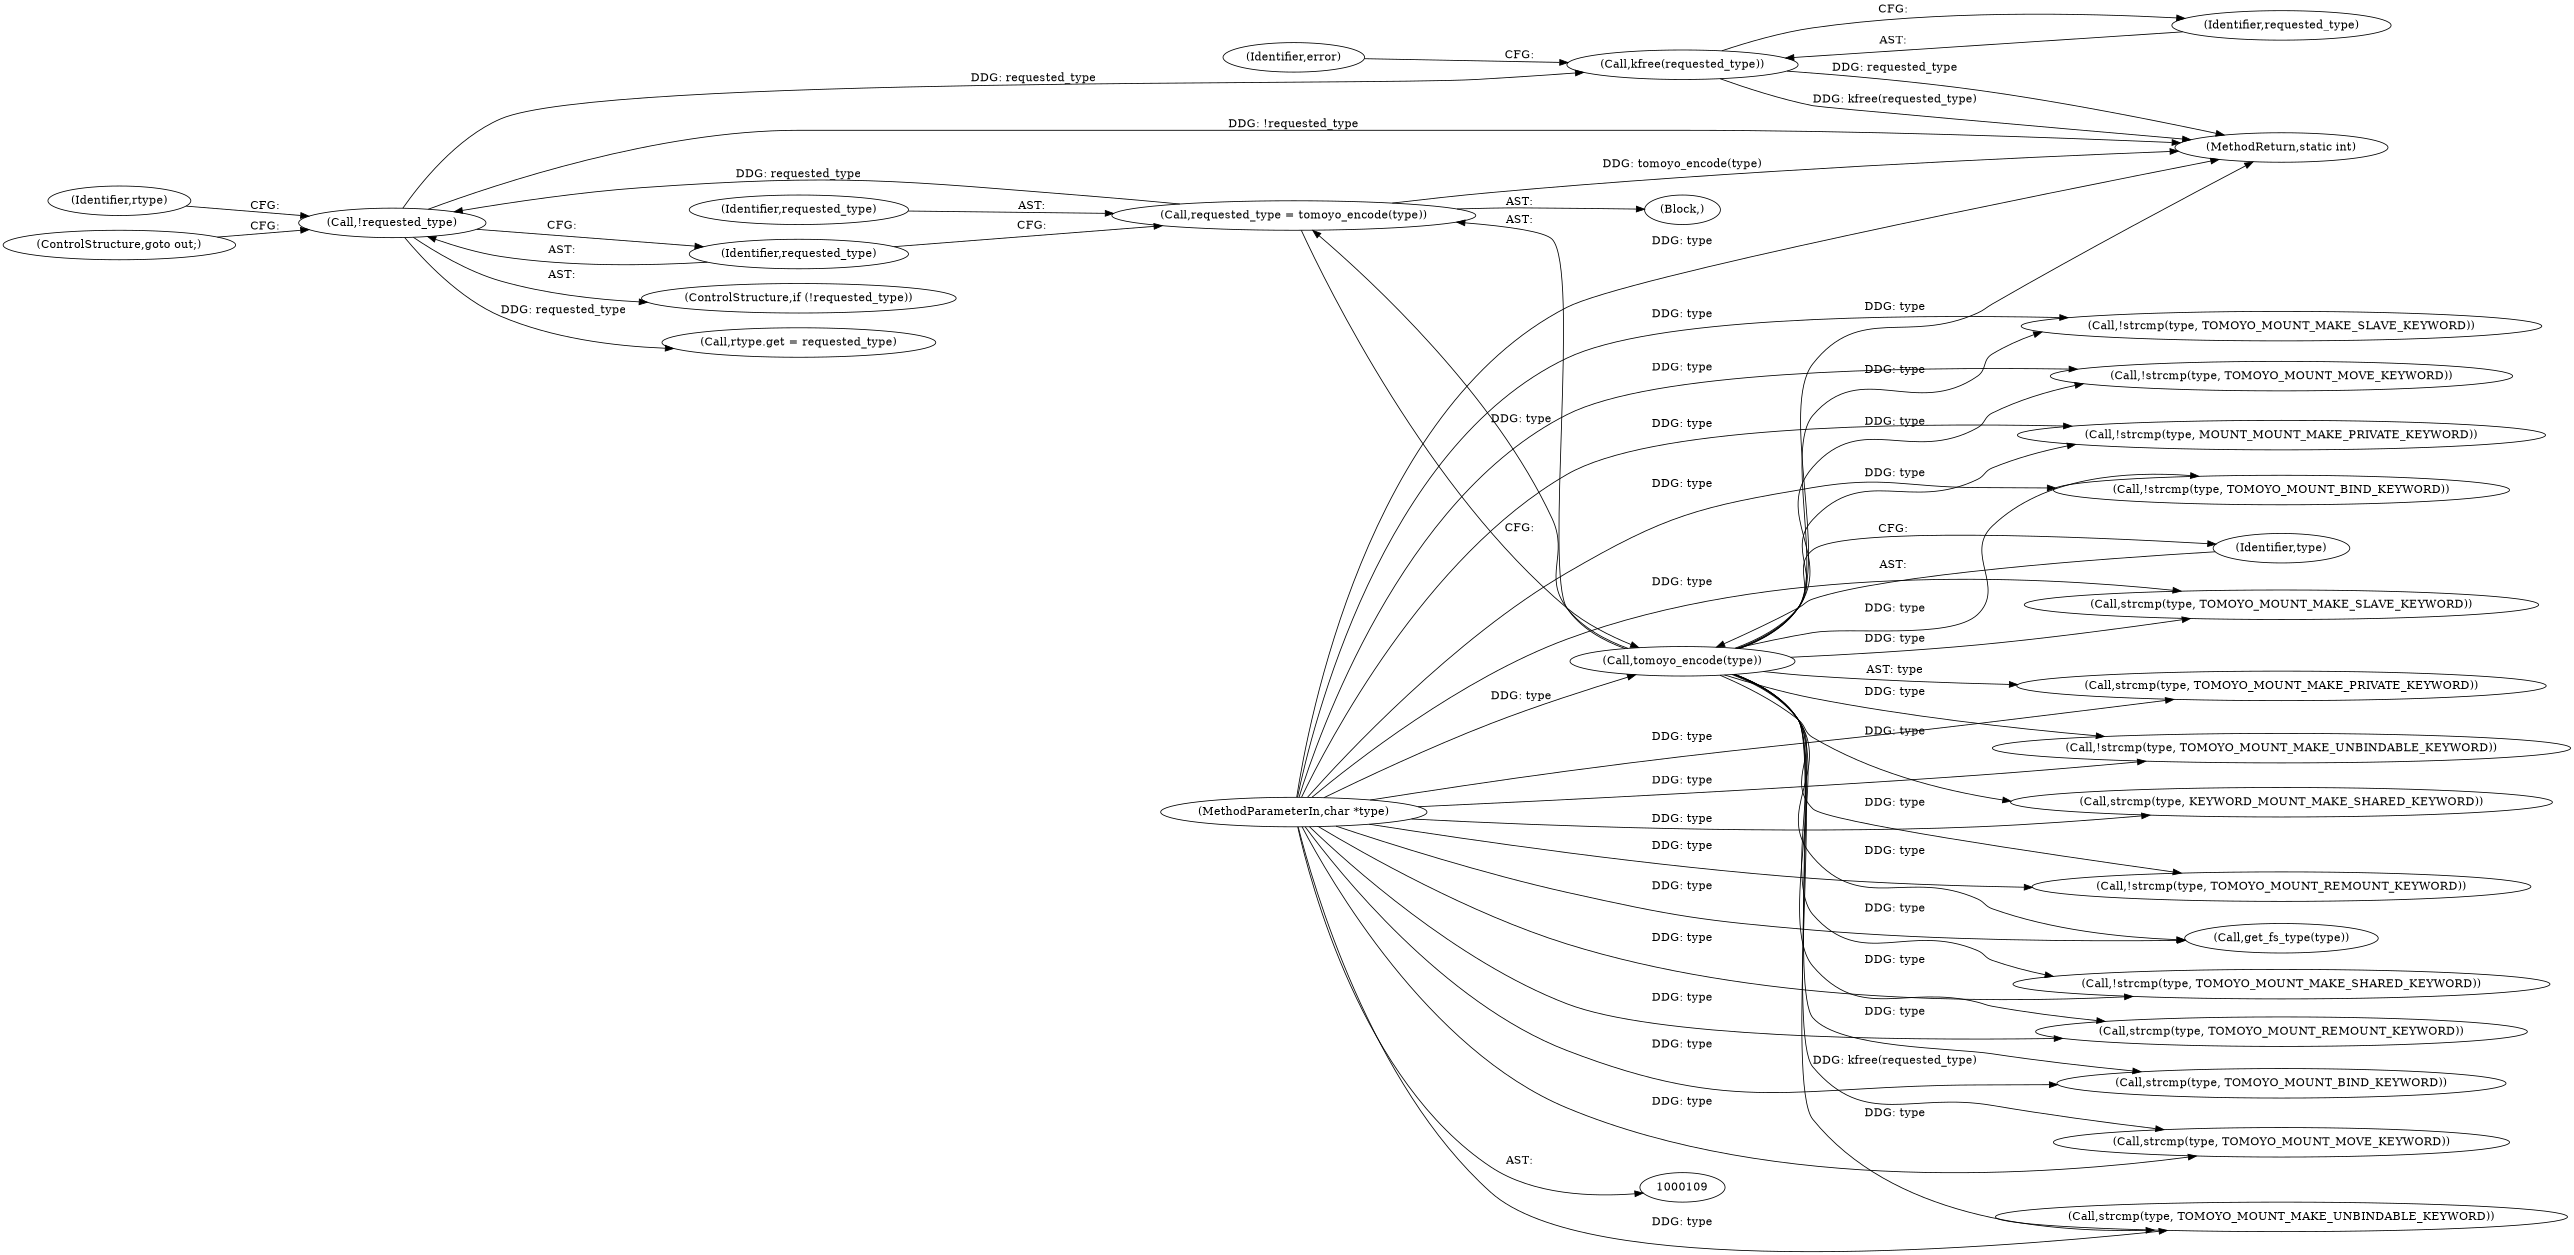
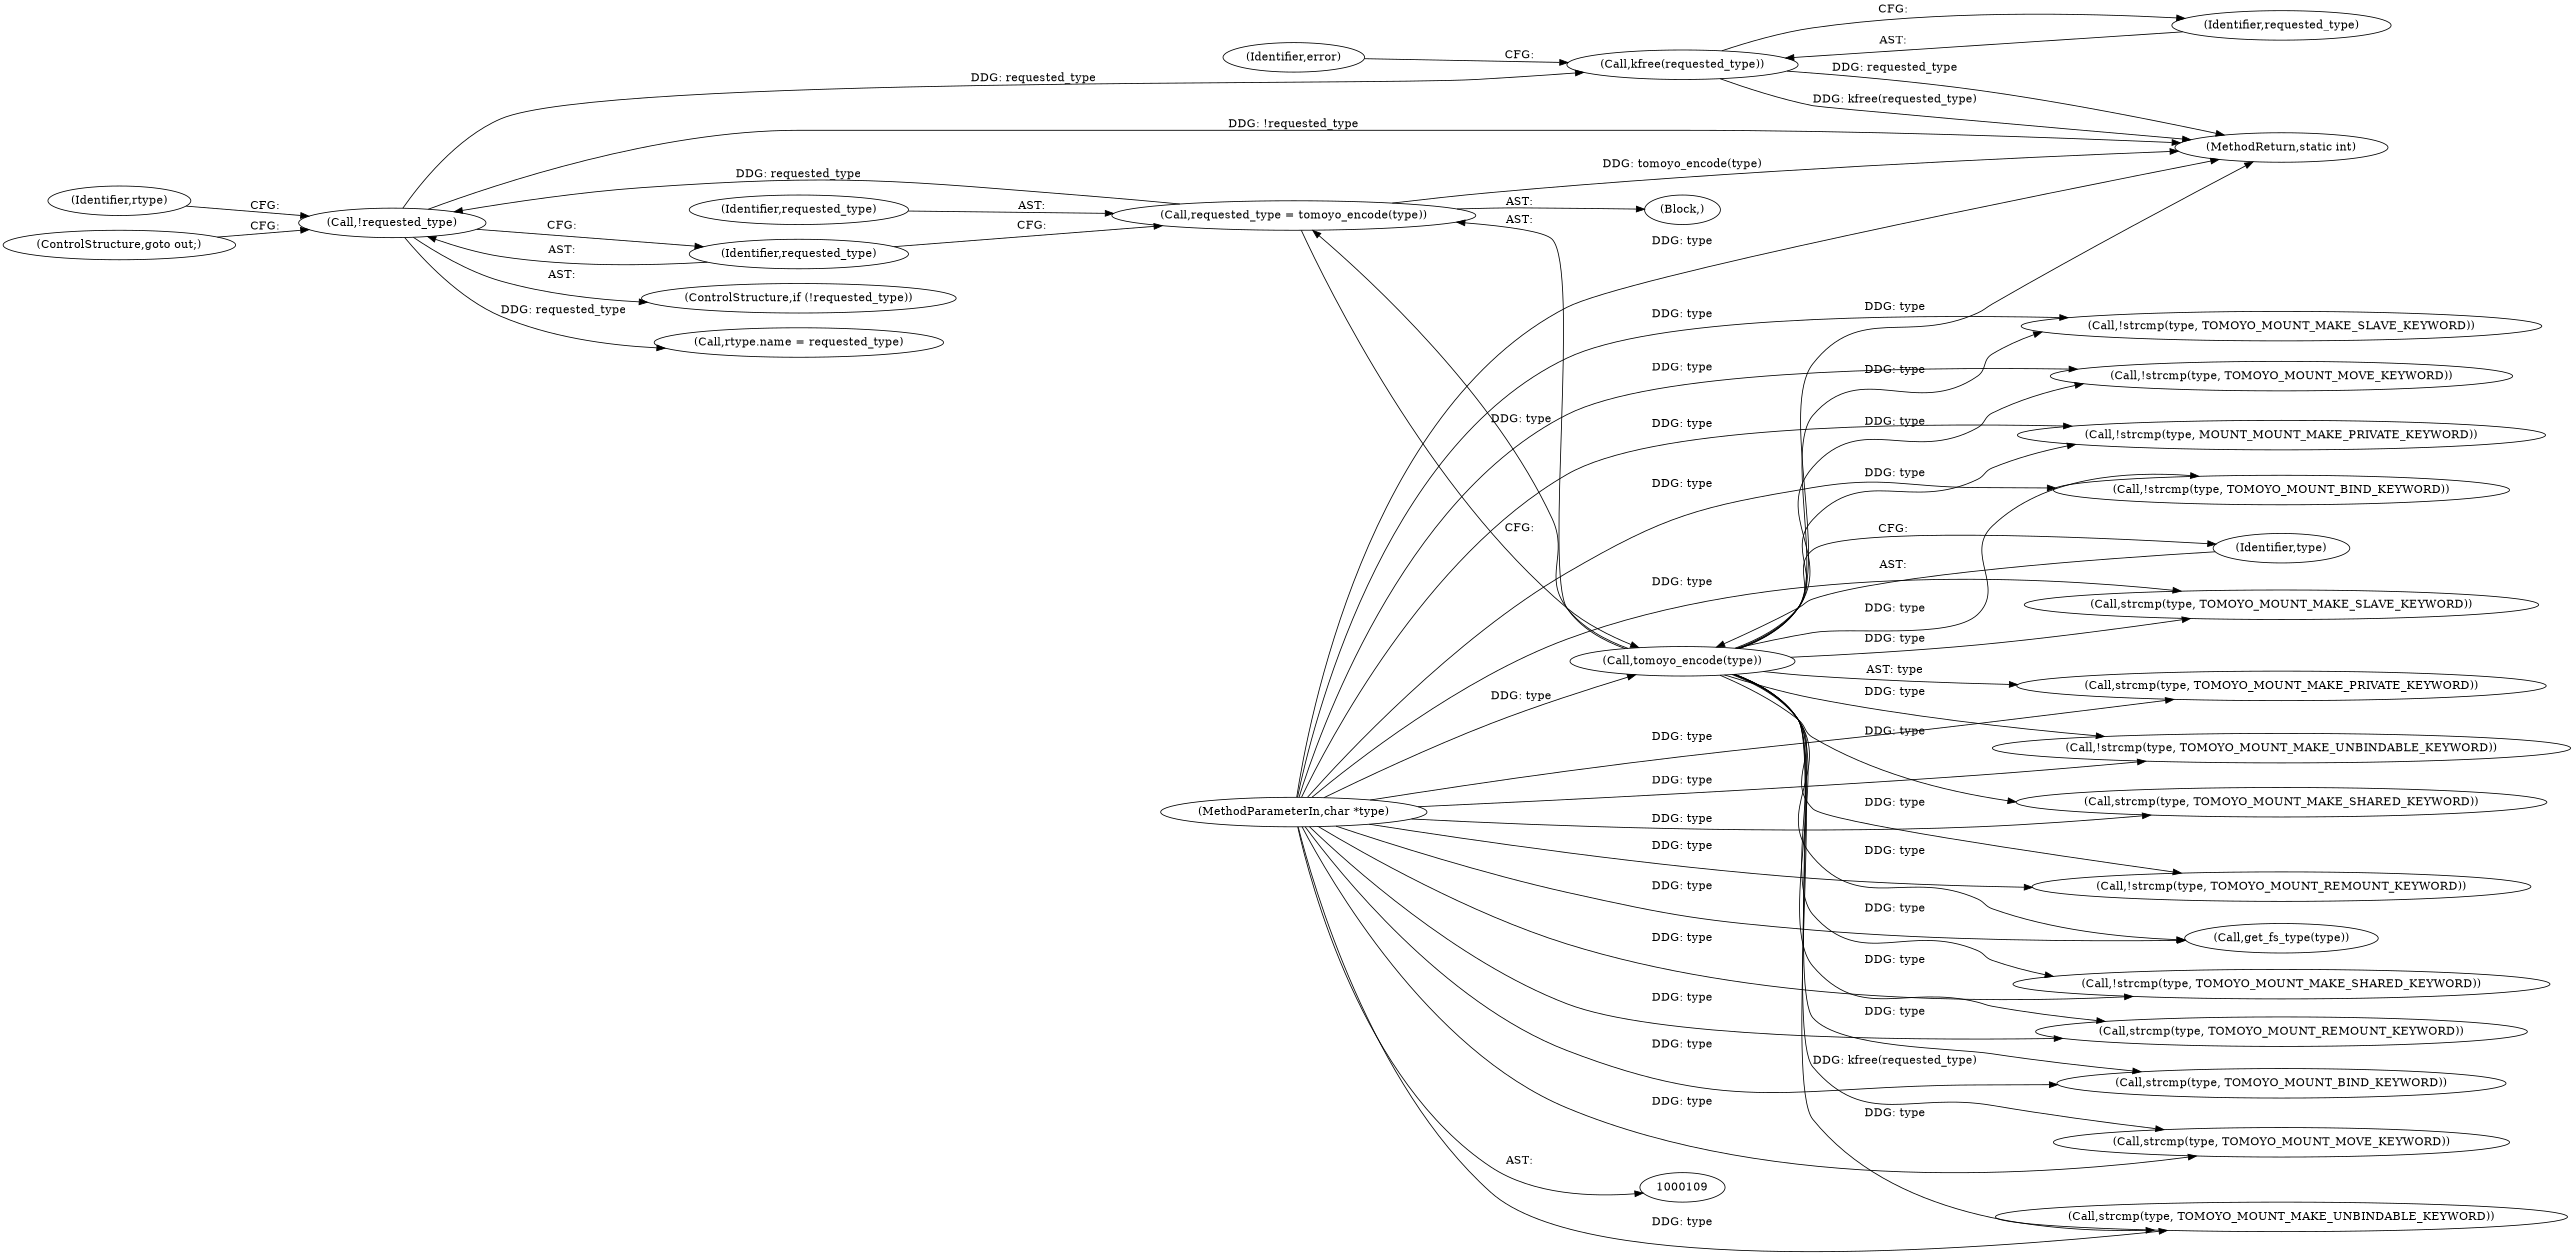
node "(Call,rtype.get = requested_type)": label "(Call,rtype.get = requested_type)" -> "(Call,rtype.name = requested_type)"
node "(Call,strcmp(type, KEYWORD_MOUNT_MAKE_SHARED_KEYWORD))": label "(Call,strcmp(type, KEYWORD_MOUNT_MAKE_SHARED_KEYWORD))" -> "(Call,strcmp(type, TOMOYO_MOUNT_MAKE_SHARED_KEYWORD))"
